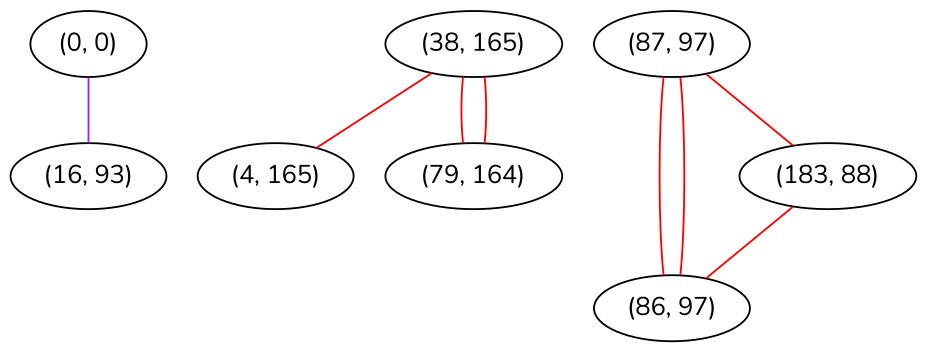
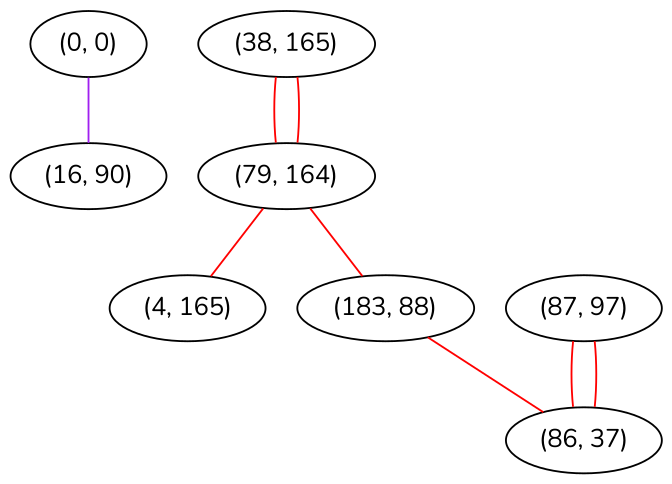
edge "(87, 97)" -- "(183, 88)": now "(79, 164)" -- "(183, 88)"
edge "(38, 165)" -- "(4, 165)": now "(79, 164)" -- "(4, 165)"
node "(16, 93)": label "(16, 93)" -> "(16, 90)"
node "(86, 97)": label "(86, 97)" -> "(86, 37)"
